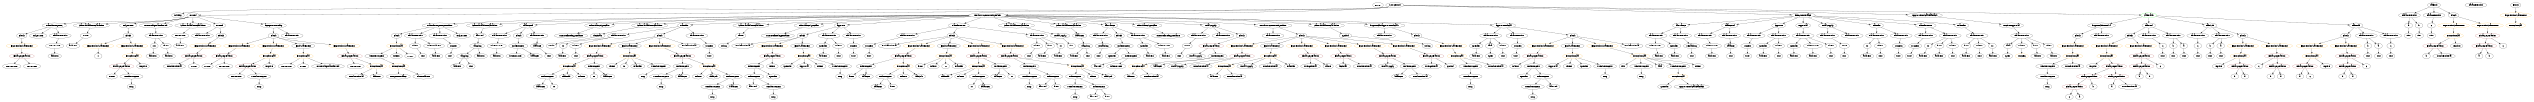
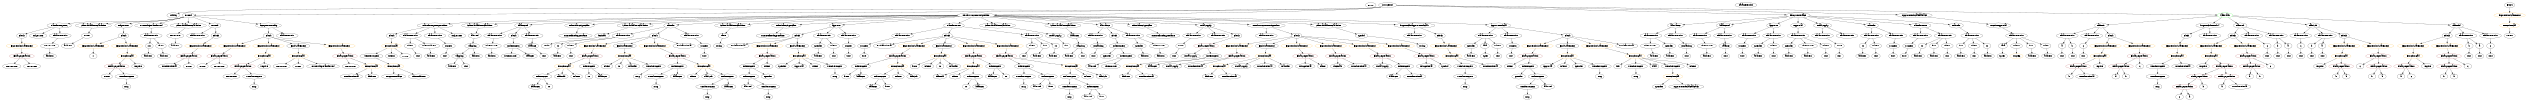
edge "SafeMath" -> "safeDiv": added
node "revert": added
